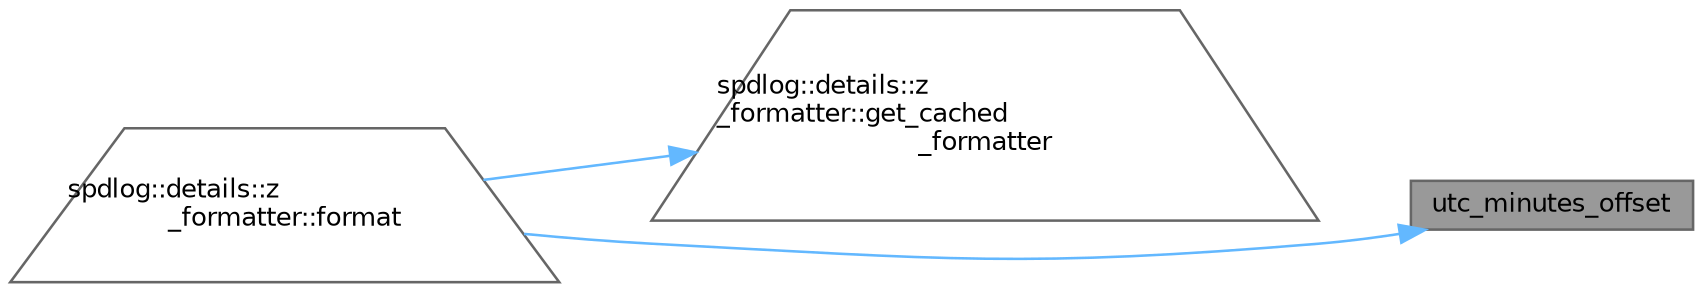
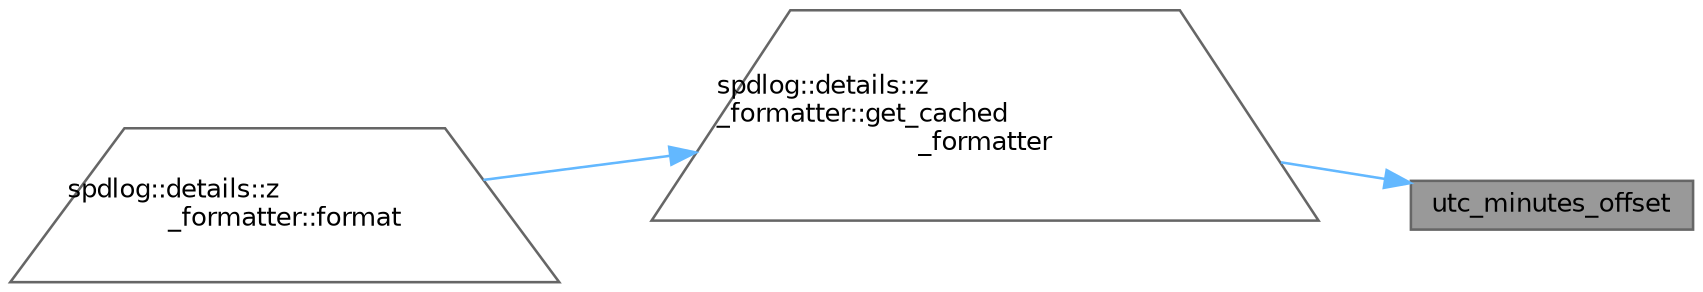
edge "spdlog::details::z _formatter::format" -> "utc_minutes_offset": now "spdlog::details::z _formatter::get_cached _formatter" -> "utc_minutes_offset"
